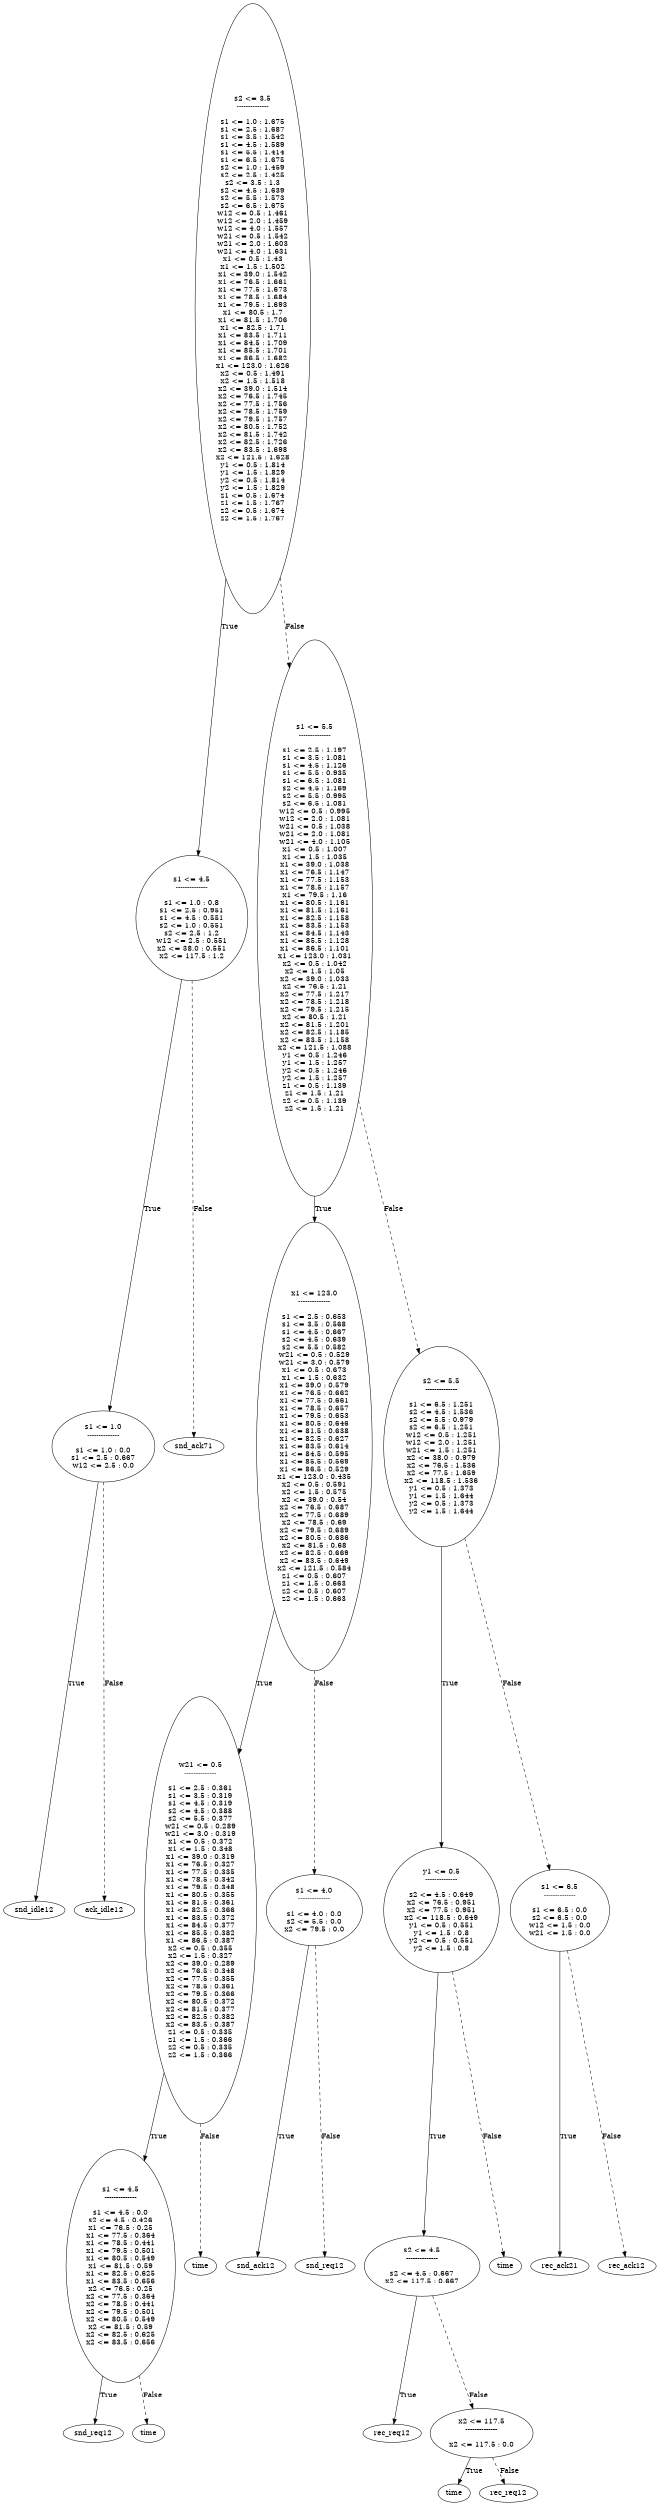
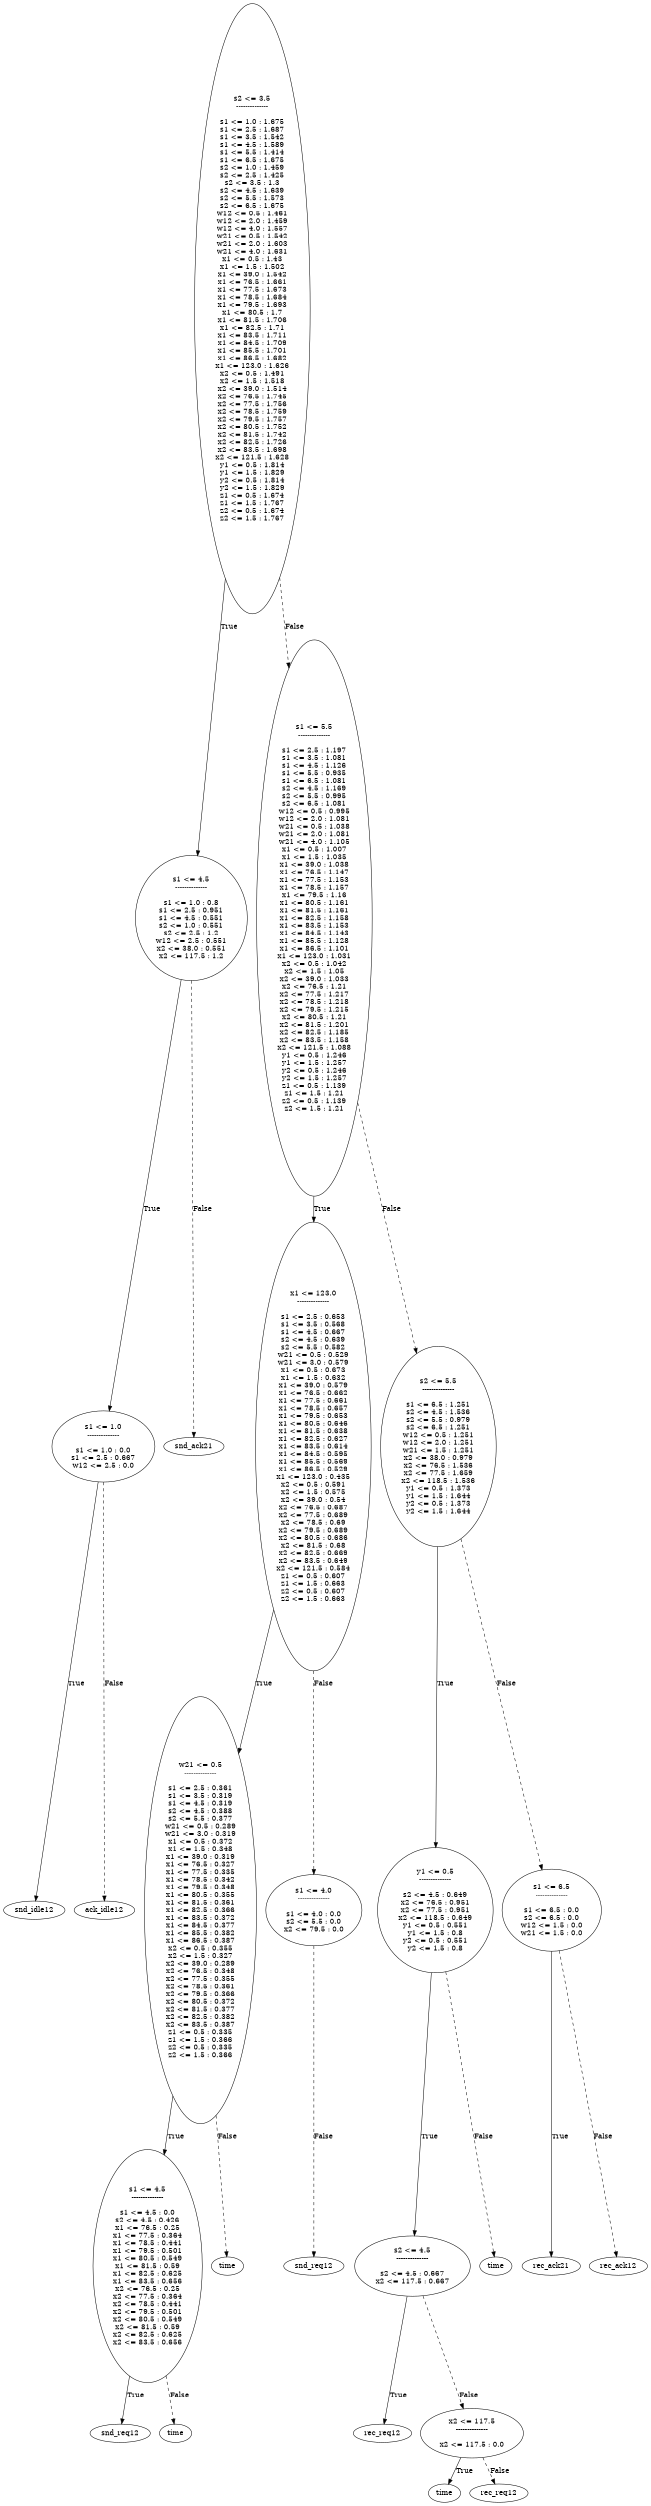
node "snd_ack71": label "snd_ack71" -> "snd_ack21"
node "snd_ack12": removed
